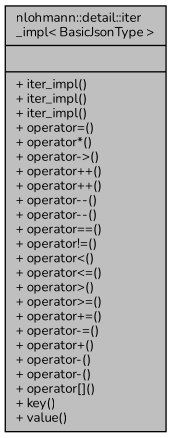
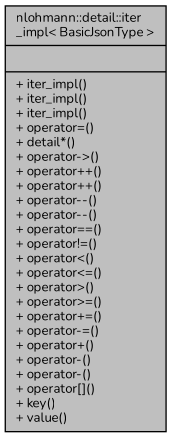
node "nlohmann::detail::iter": text "+ operator*()" -> "+ detail*()"
